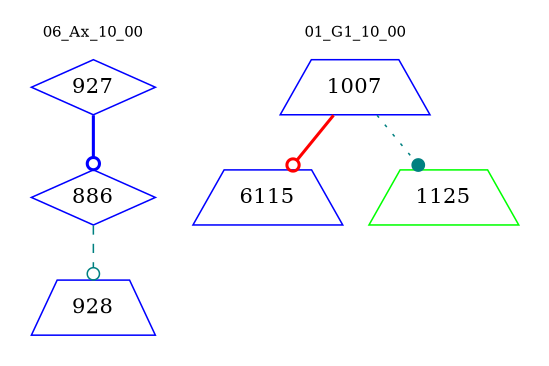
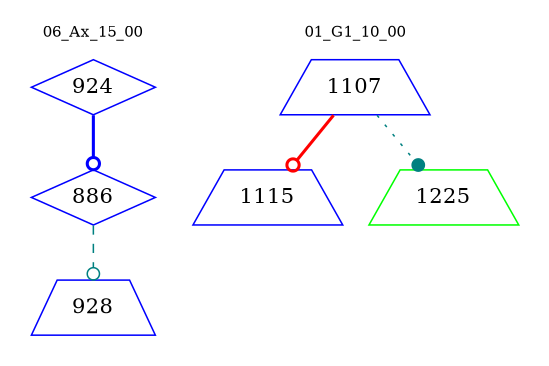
cluster "06_Ax_10_00": label "06_Ax_10_00" -> "06_Ax_15_00"
node "927": label "927" -> "924"
node "1007": label "1007" -> "1107"
node "6115": label "6115" -> "1115"
node "1125": label "1125" -> "1225"
